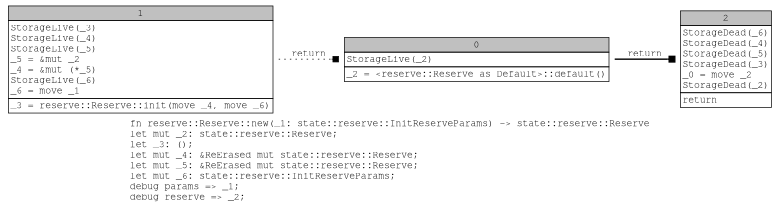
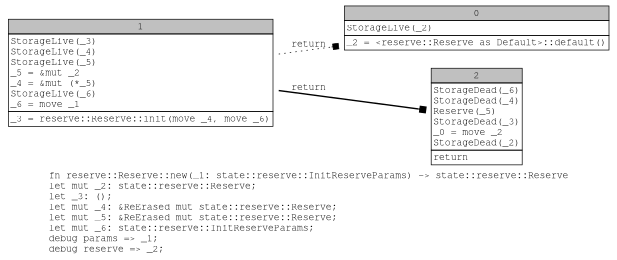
node "2": text "StorageDead(_5)" -> "Reserve(_5)"
edge "0" -> "2": now "1" -> "2"
